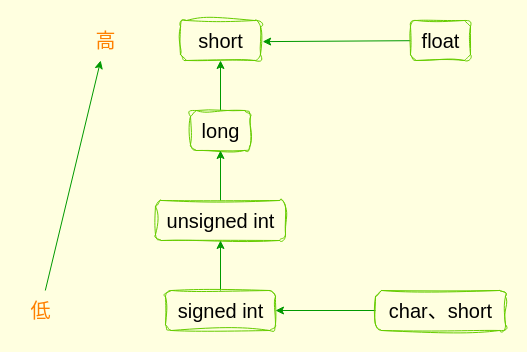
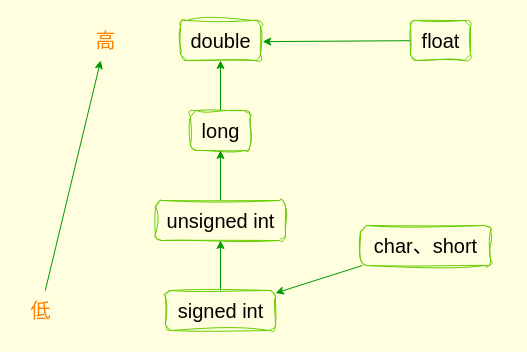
node "short": label "short" -> "double"
node "char、short": moved (441, 311) -> (426, 246)
